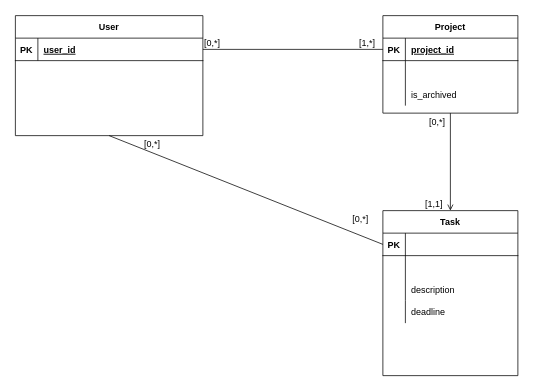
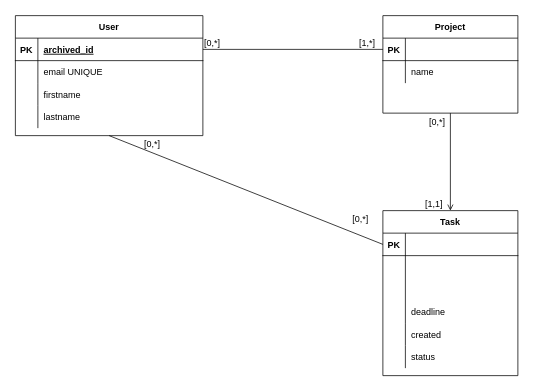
node "project_id": removed
node "user_id": label "user_id" -> "archived_id"
node "email UNIQUE": added
node "name": added
node "firstname": added
node "is_archived": removed
node "lastname": added
node "description": removed
node "created": added
node "status": added
